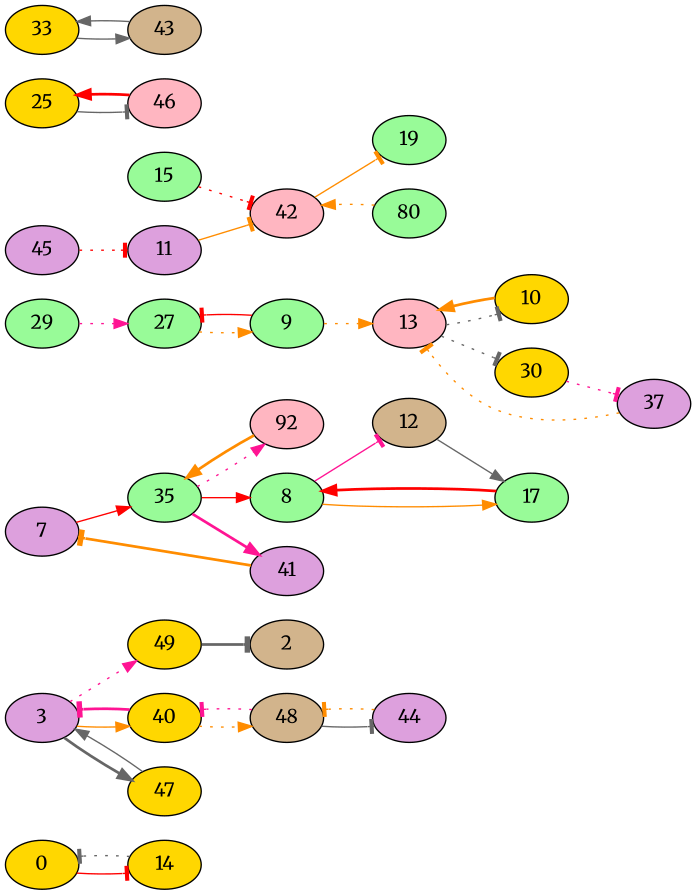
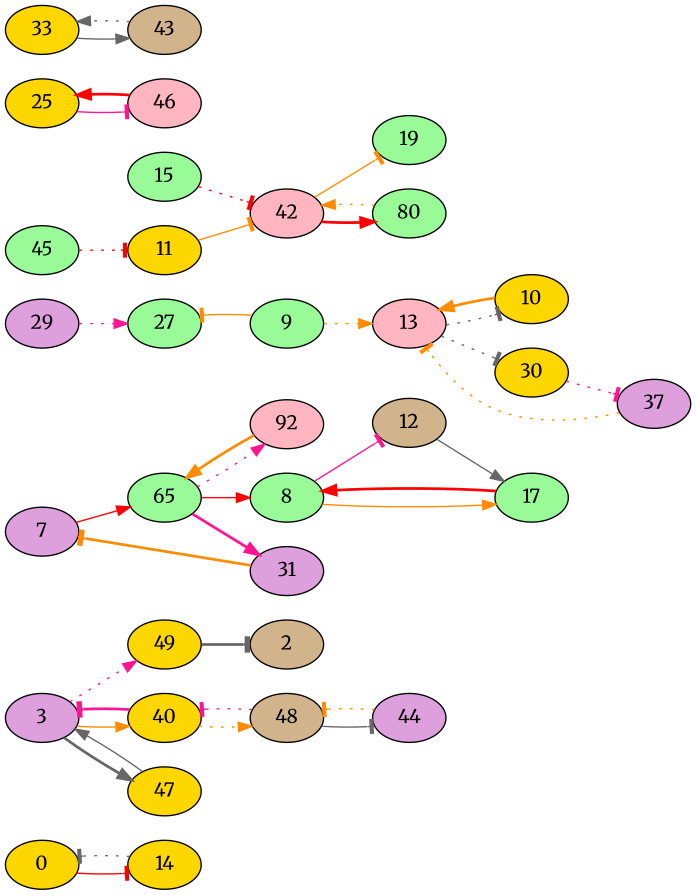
edge "43" -> "33": style solid -> dotted
edge "25" -> "46": color gray40 -> deeppink
edge "42" -> "80": added
node "45": fillcolor plum -> palegreen
node "11": fillcolor plum -> gold
edge "9" -> "27": color red -> darkorange
node "29": fillcolor palegreen -> plum
edge "27" -> "9": removed
node "35": label "35" -> "65"
node "41": label "41" -> "31"
